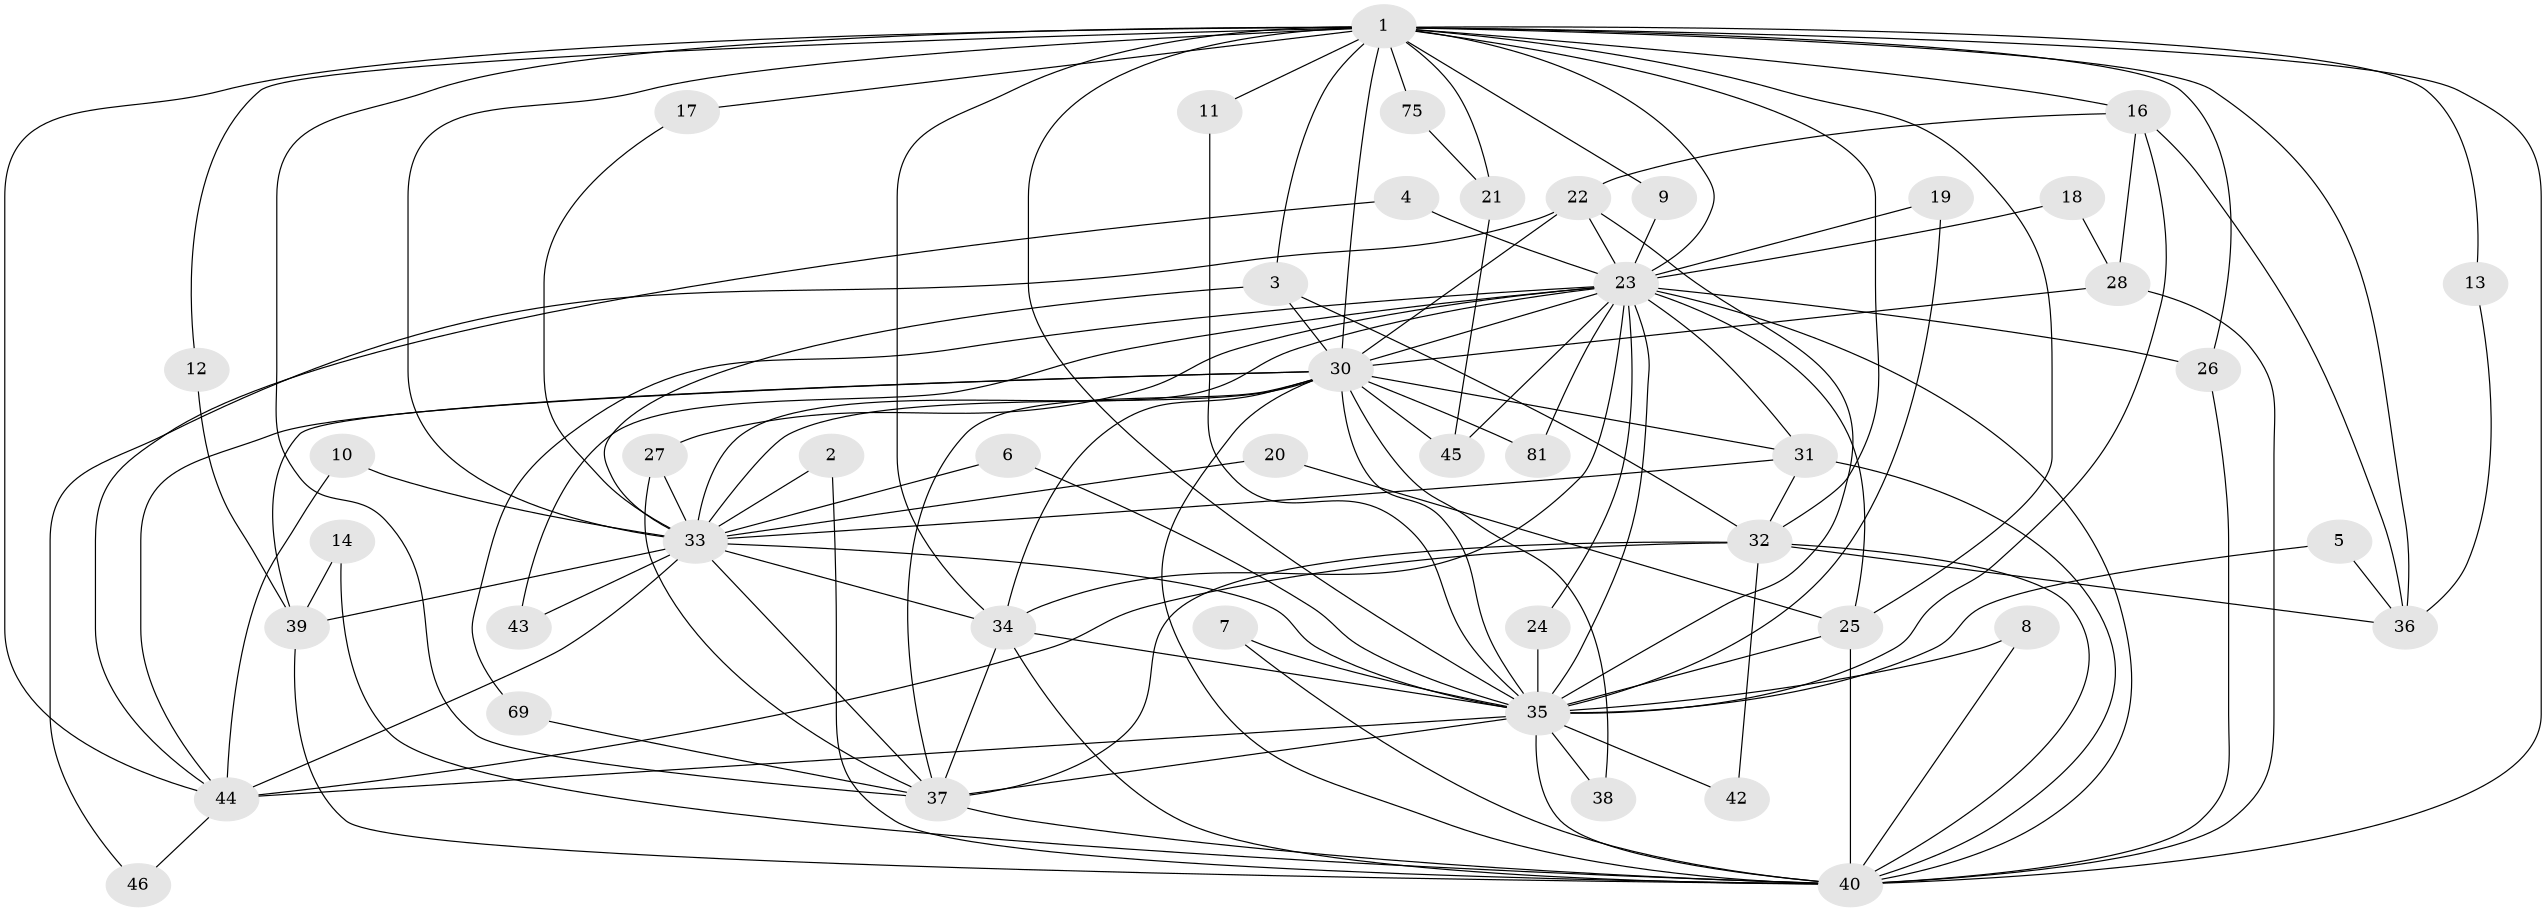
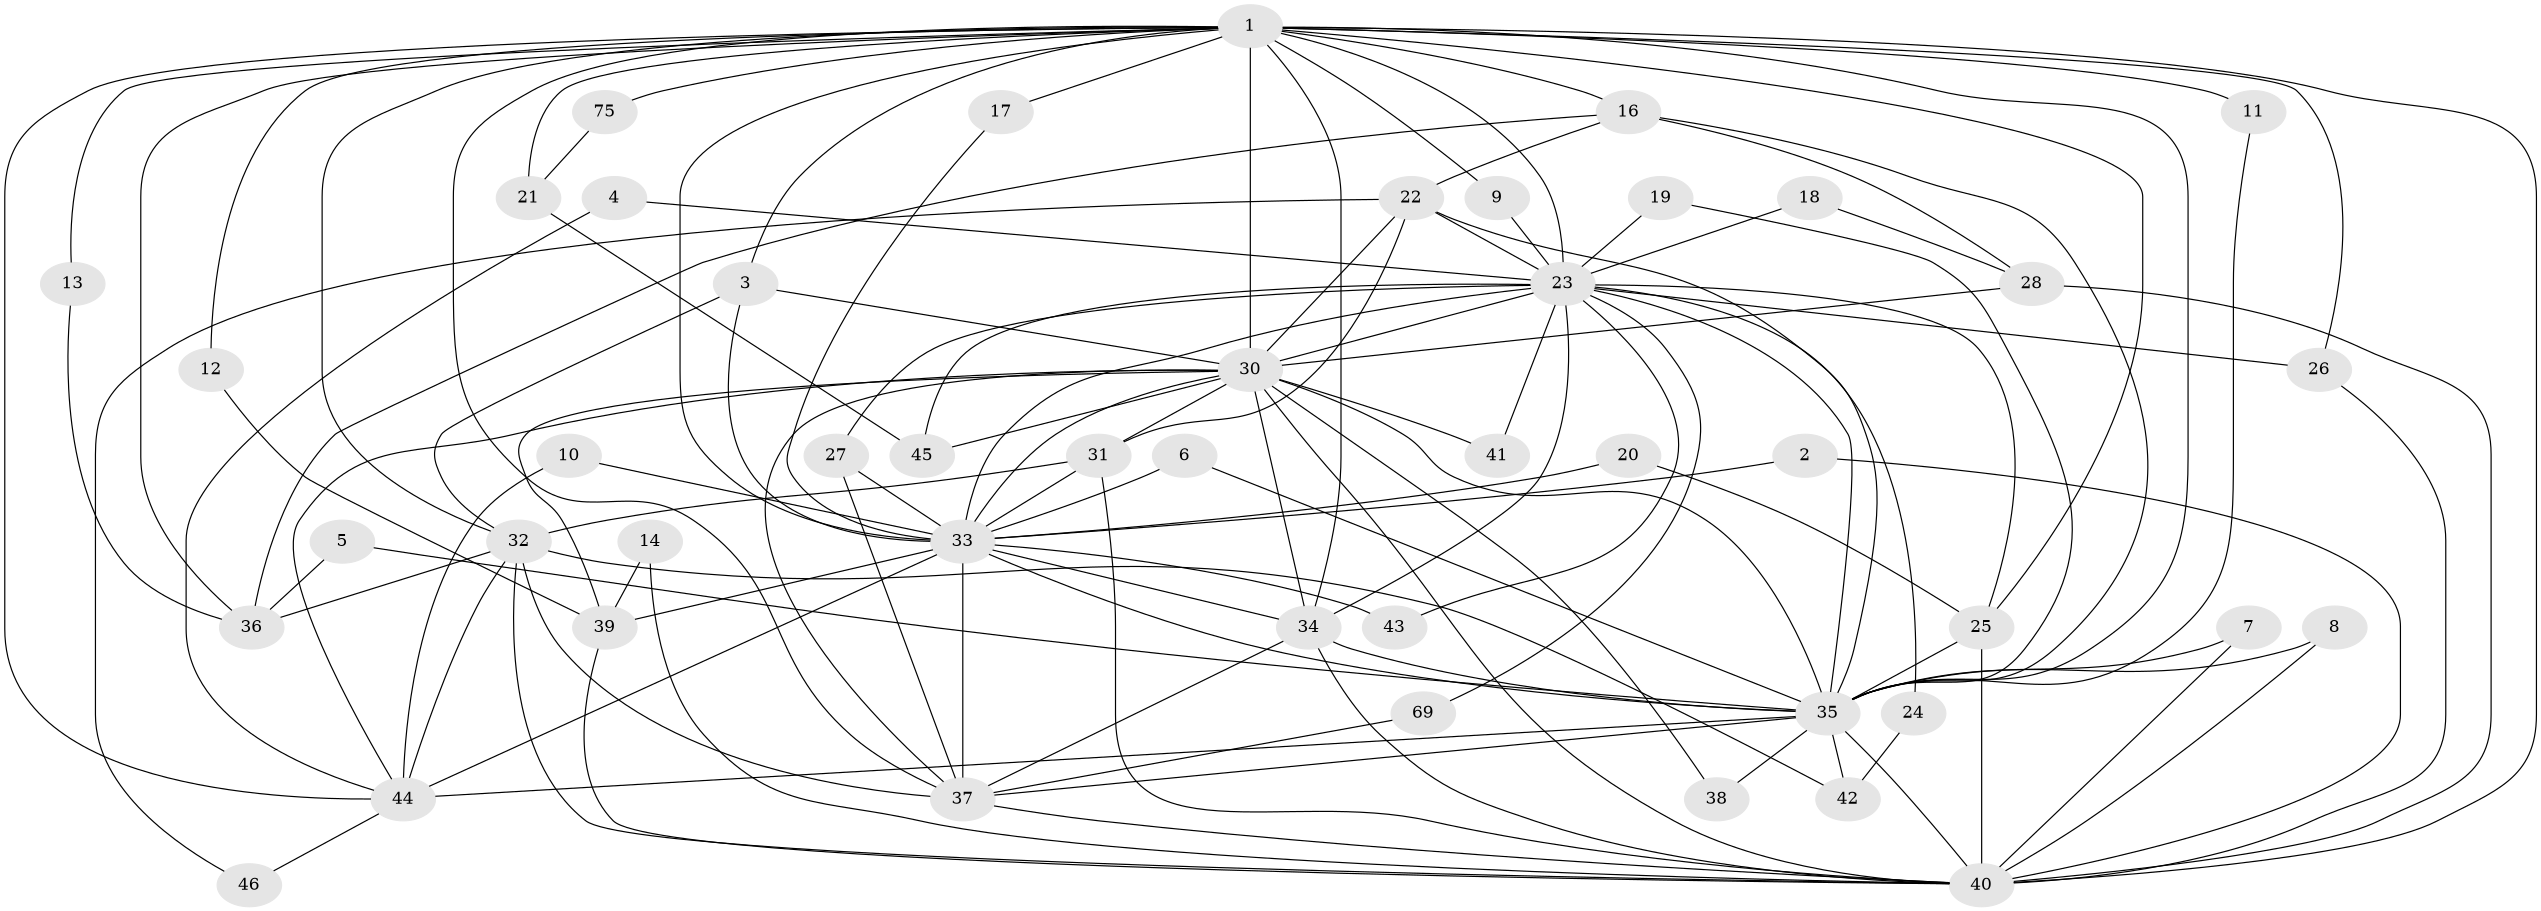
edge "23" -- "31": now "22" -- "31"
node "81": label "81" -> "41"
edge "23" -- "40": removed
edge "24" -- "35": now "24" -- "42"
